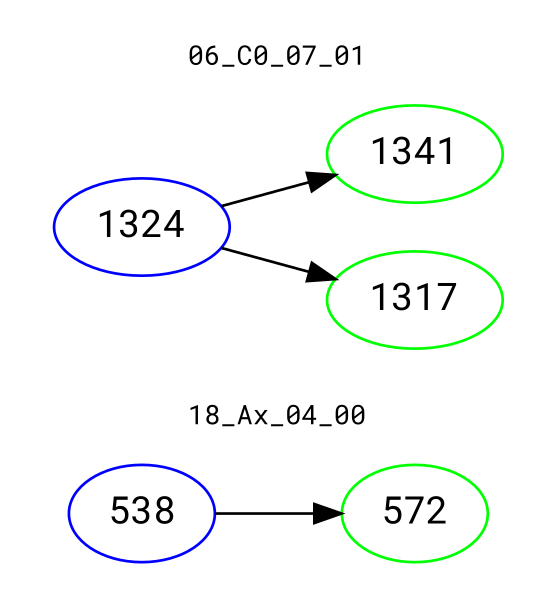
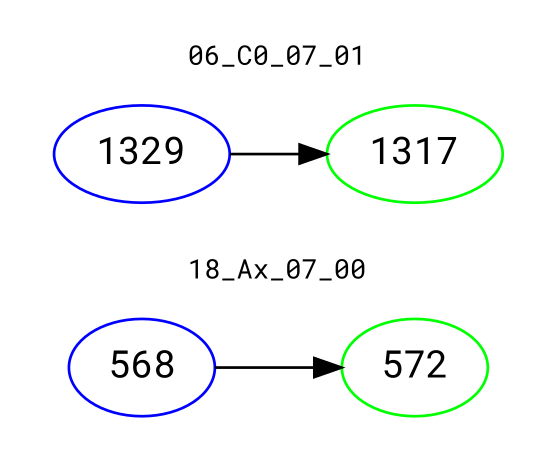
node "1341": removed
node "1324": label "1324" -> "1329"
cluster "18_Ax_04_00": label "18_Ax_04_00" -> "18_Ax_07_00"
node "538": label "538" -> "568"
